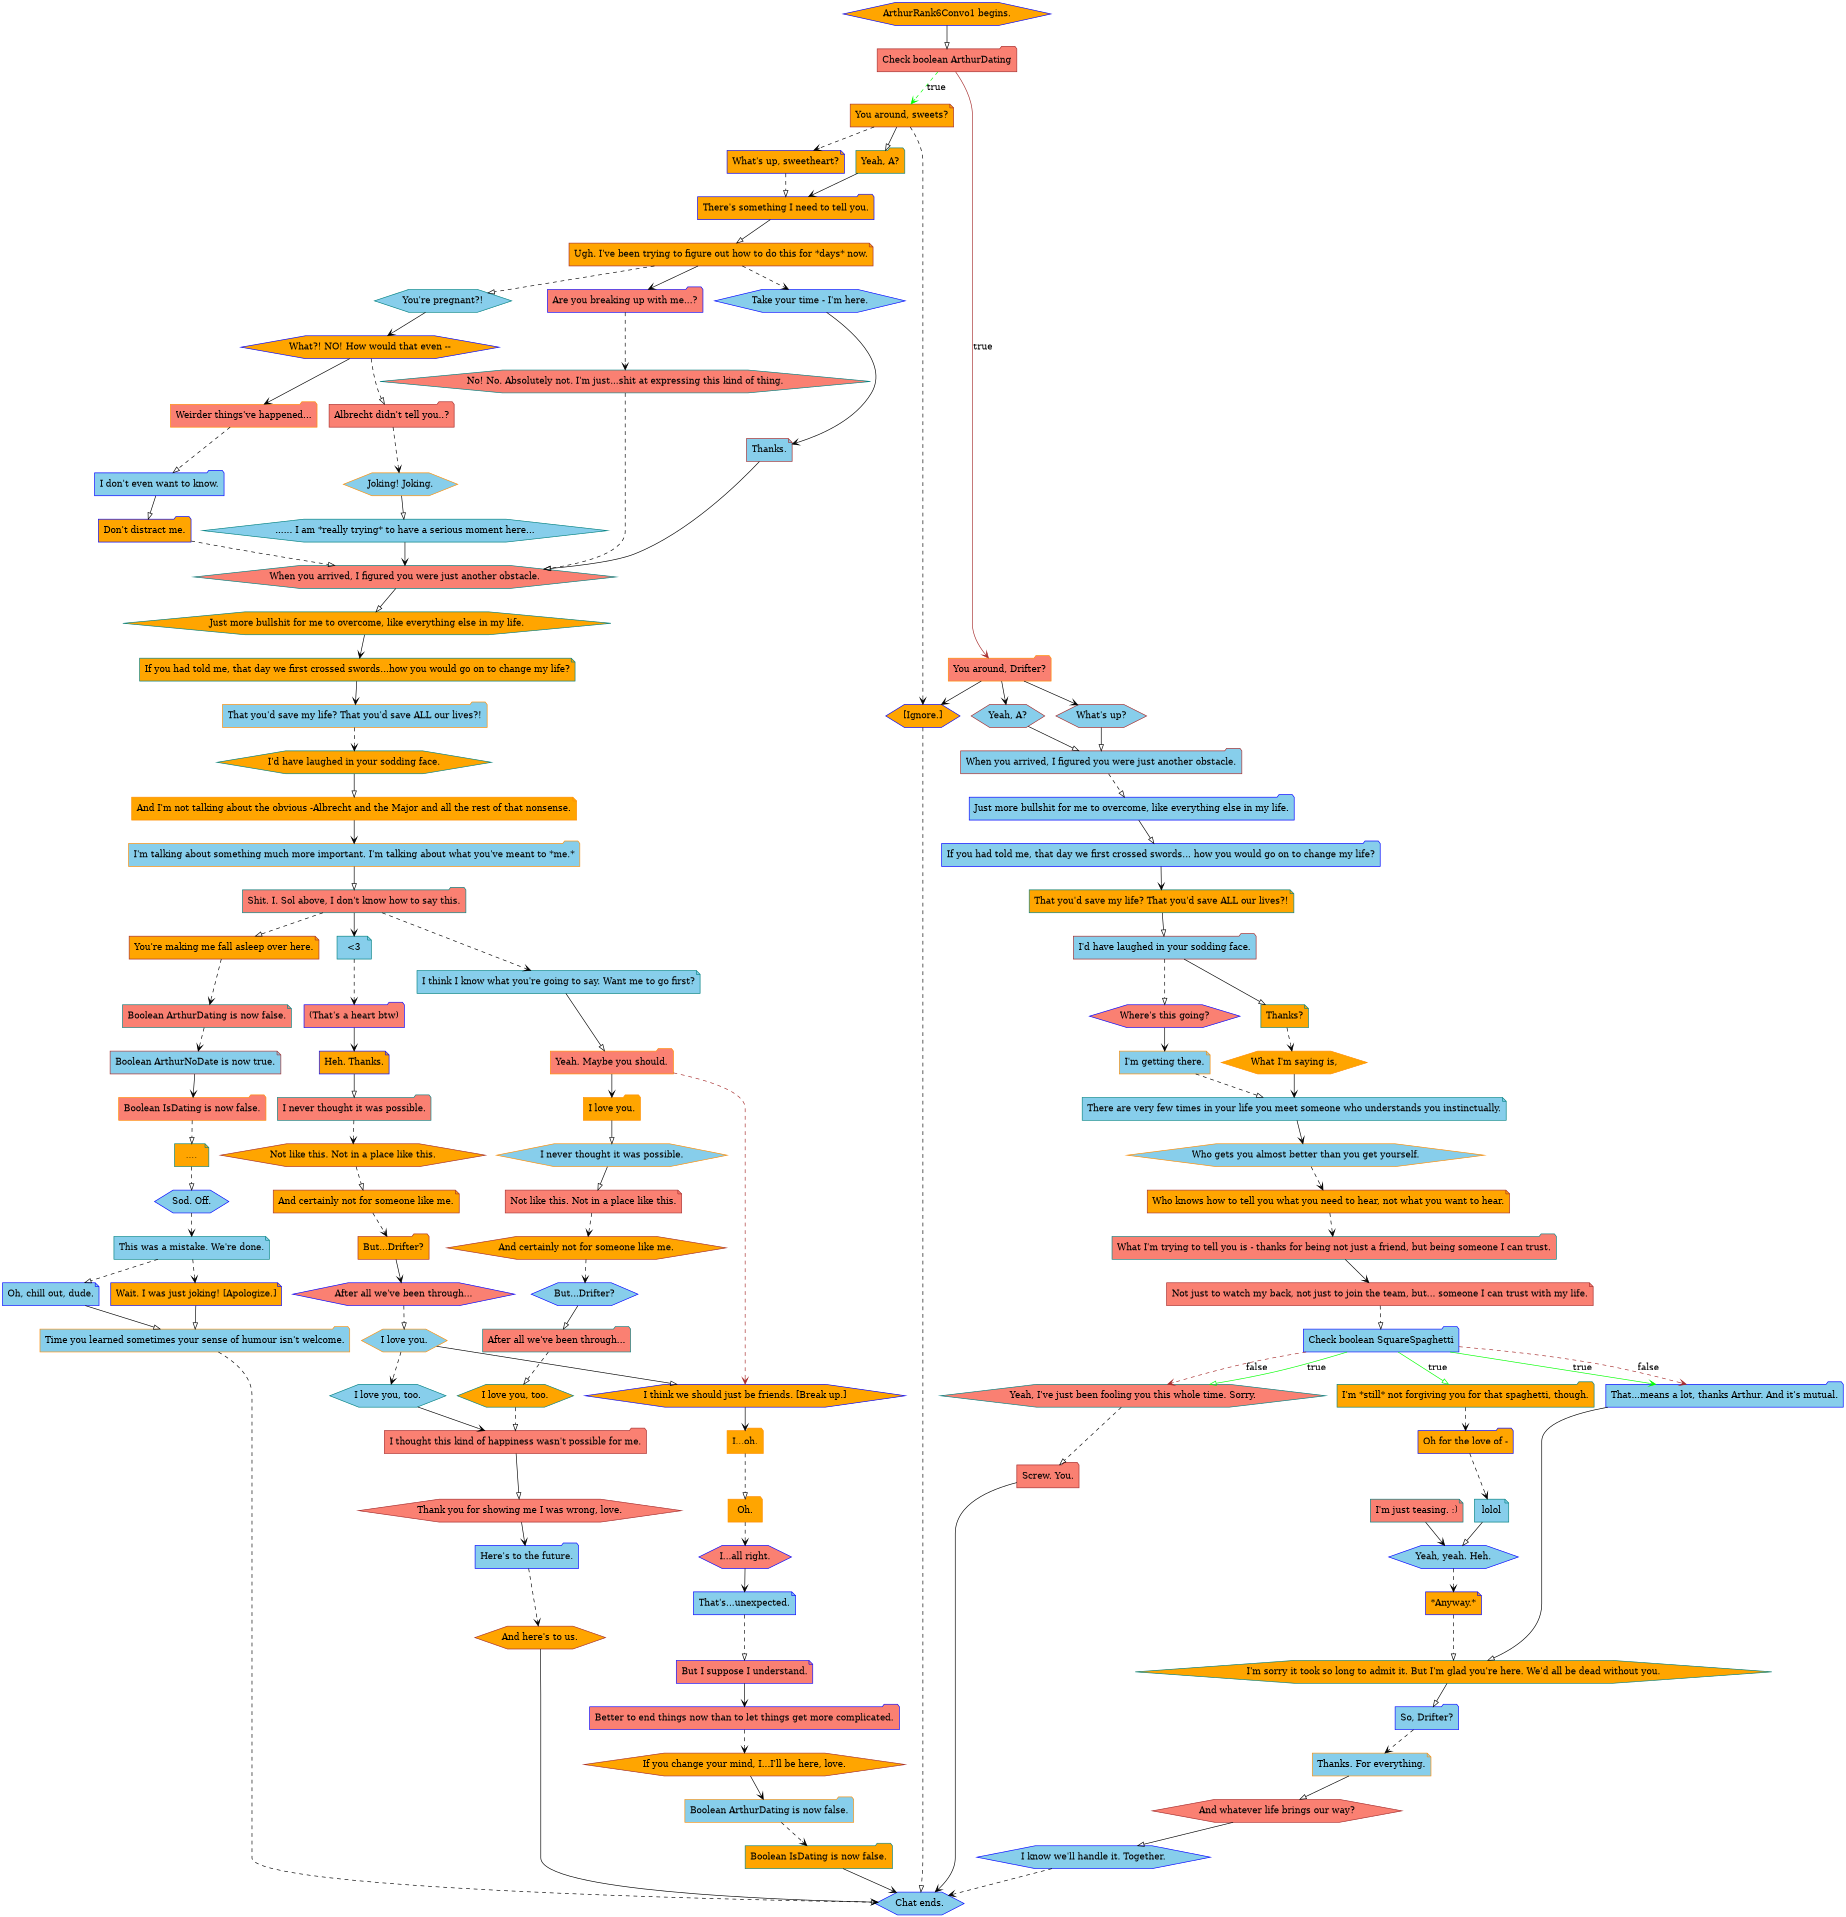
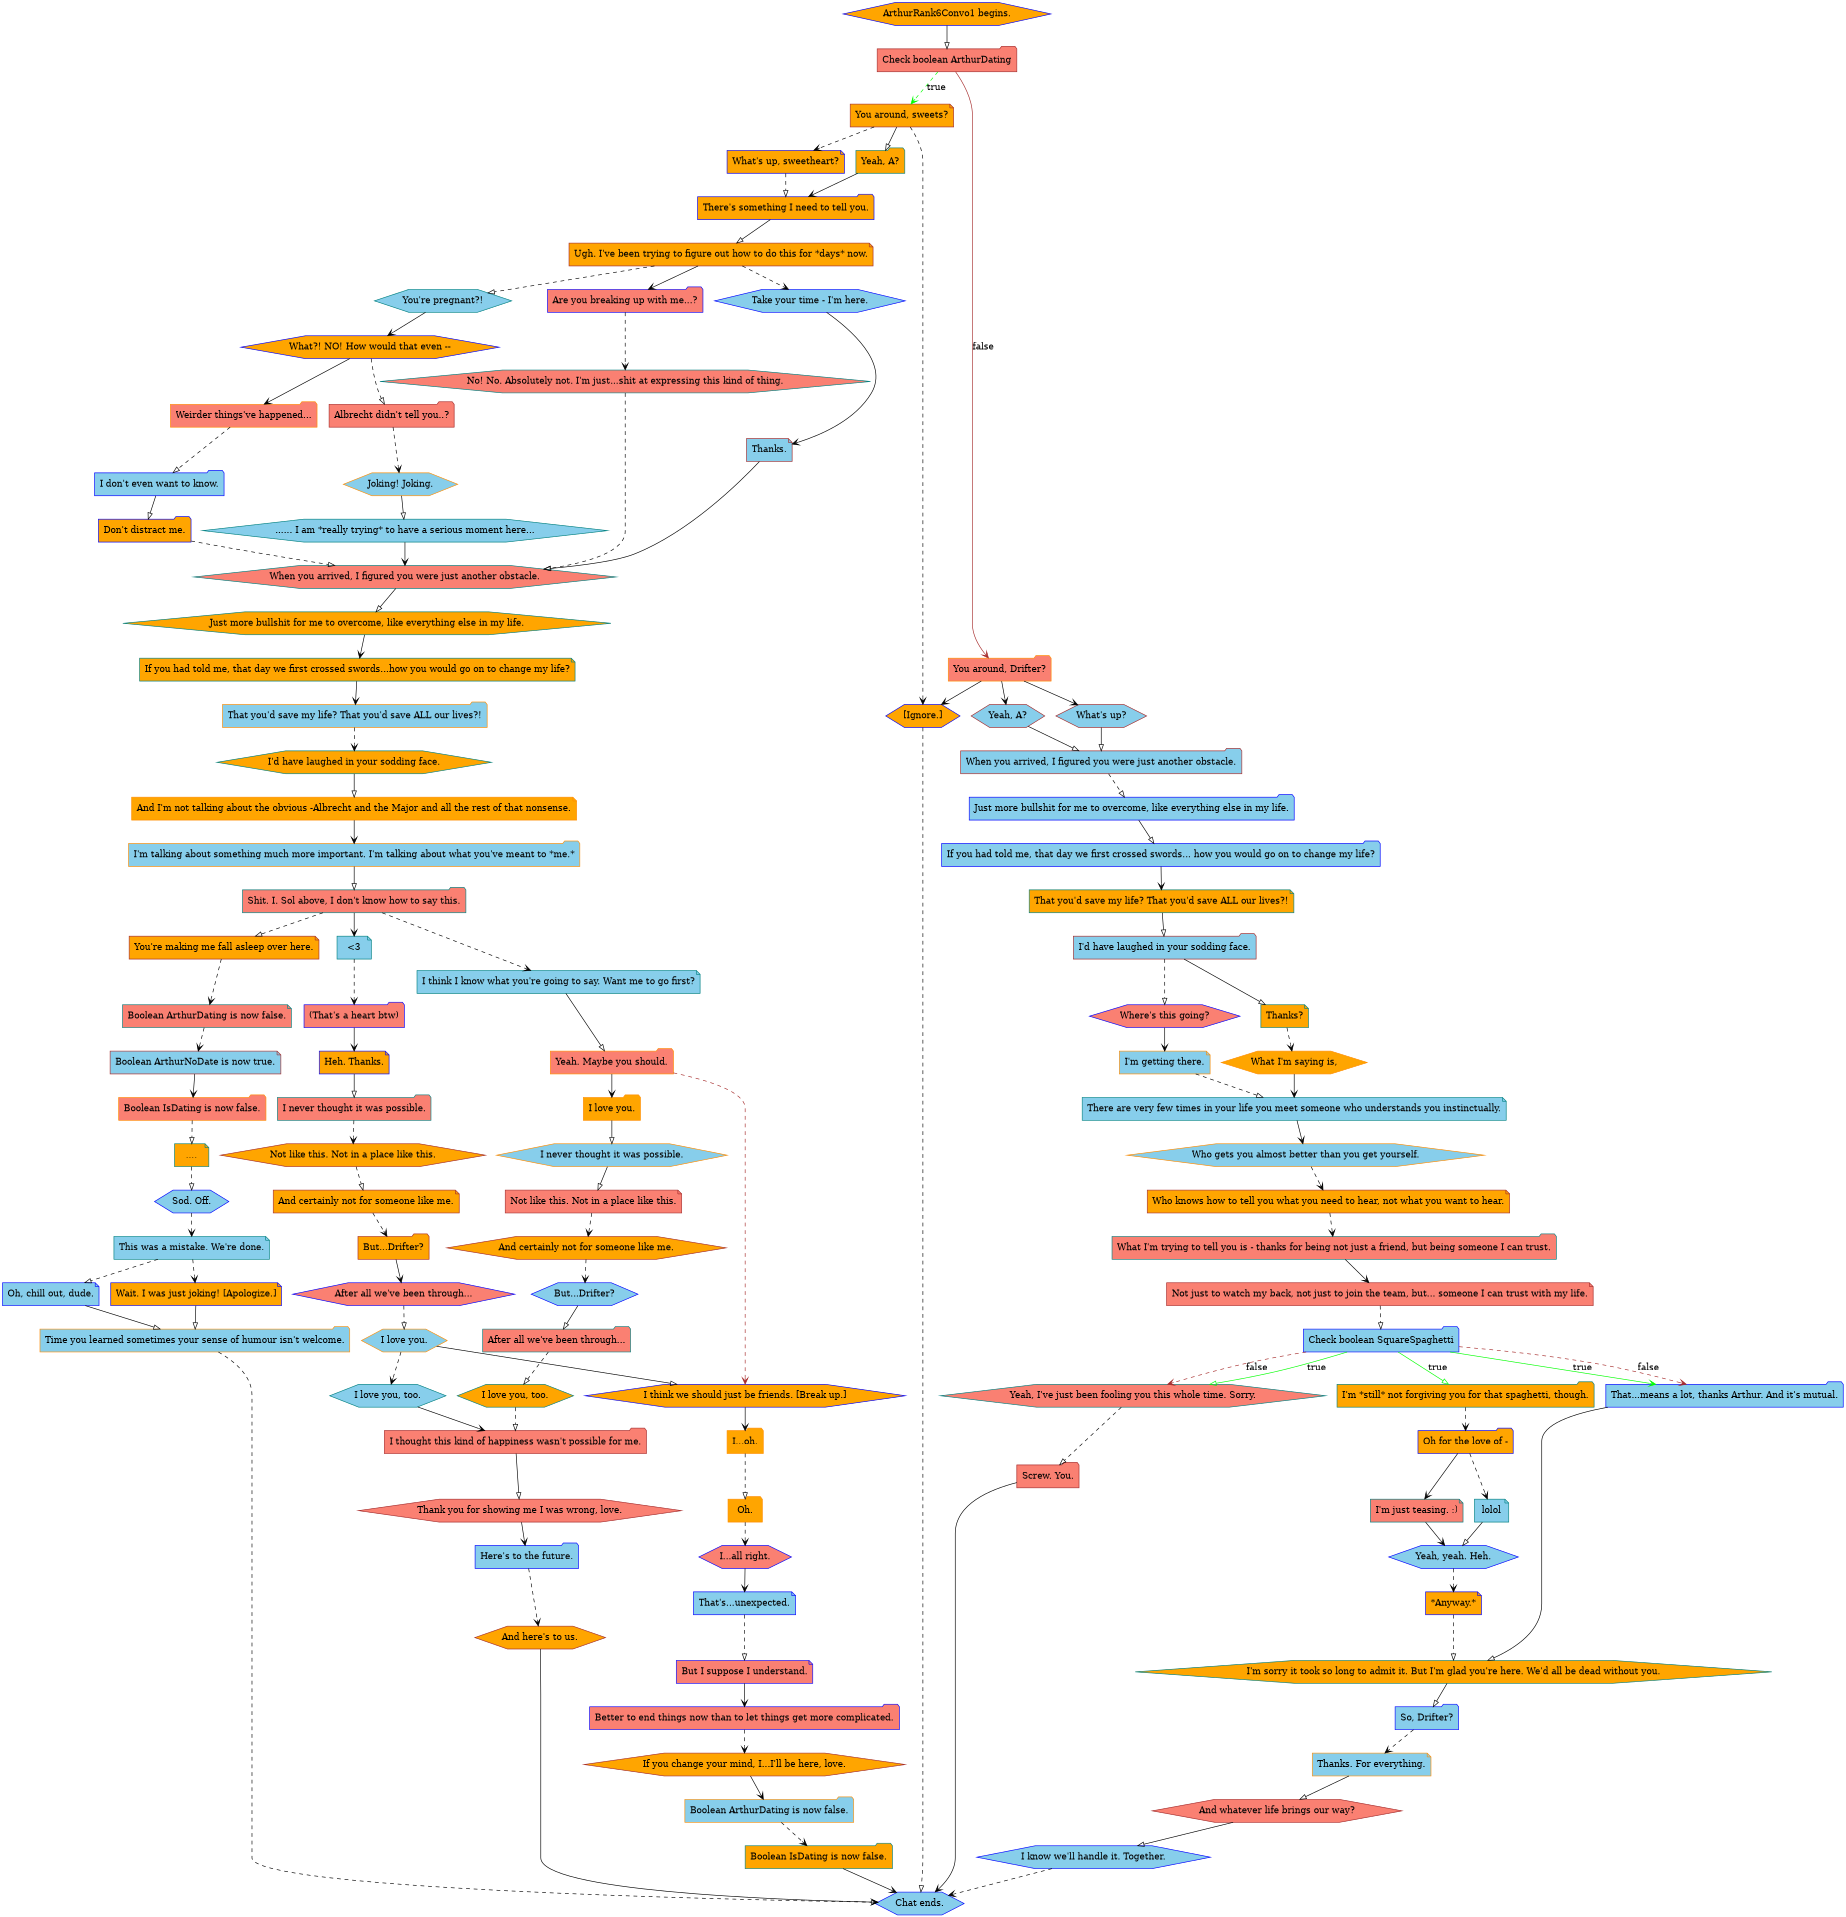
edge "Check boolean ArthurDating" -> "You around, Drifter?": label "true" -> "false"
edge "Oh for the love of -" -> "I'm just teasing. :)": added
